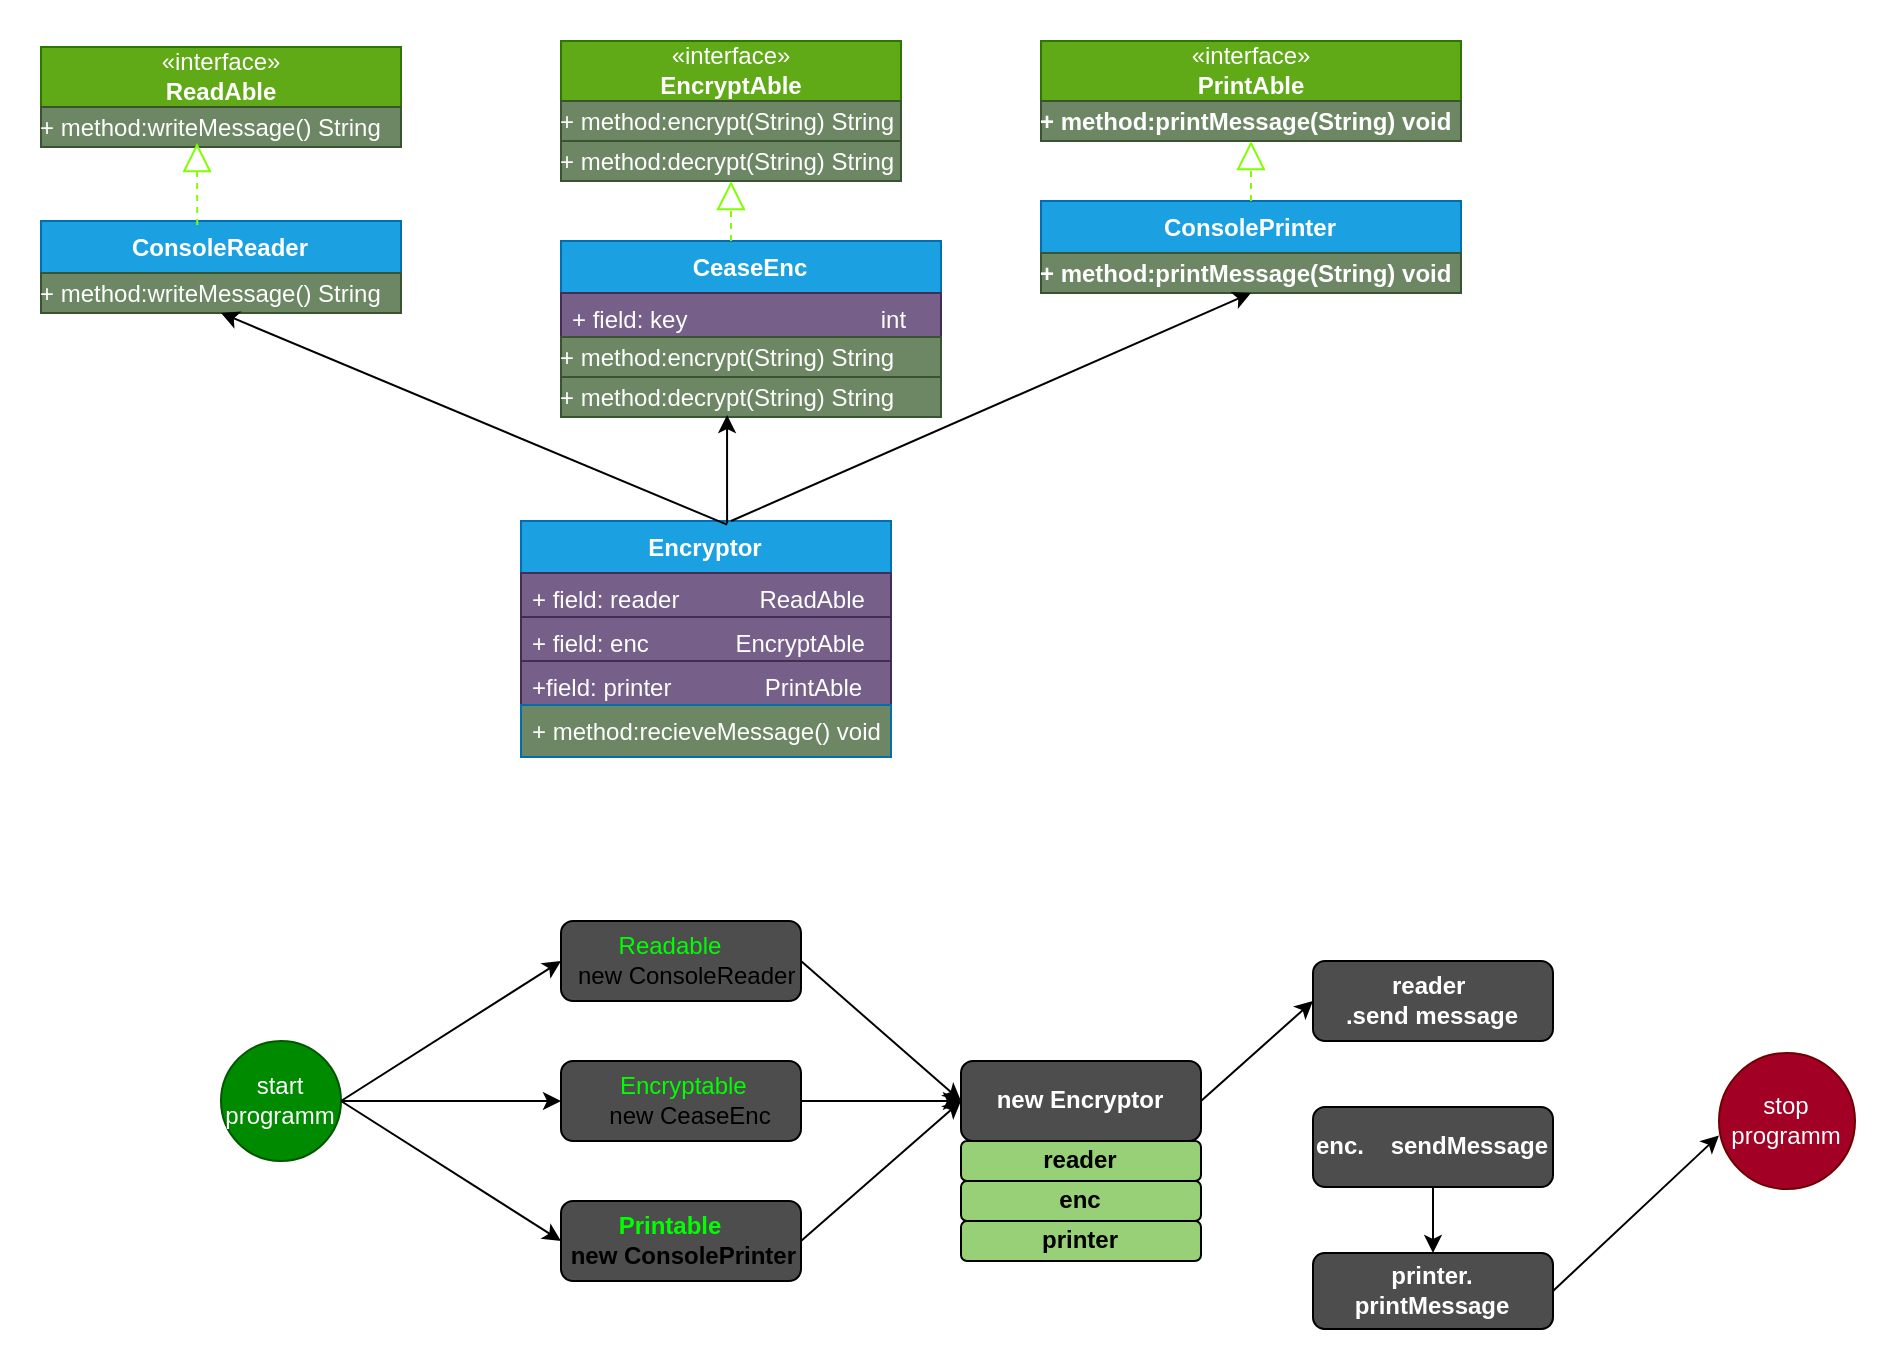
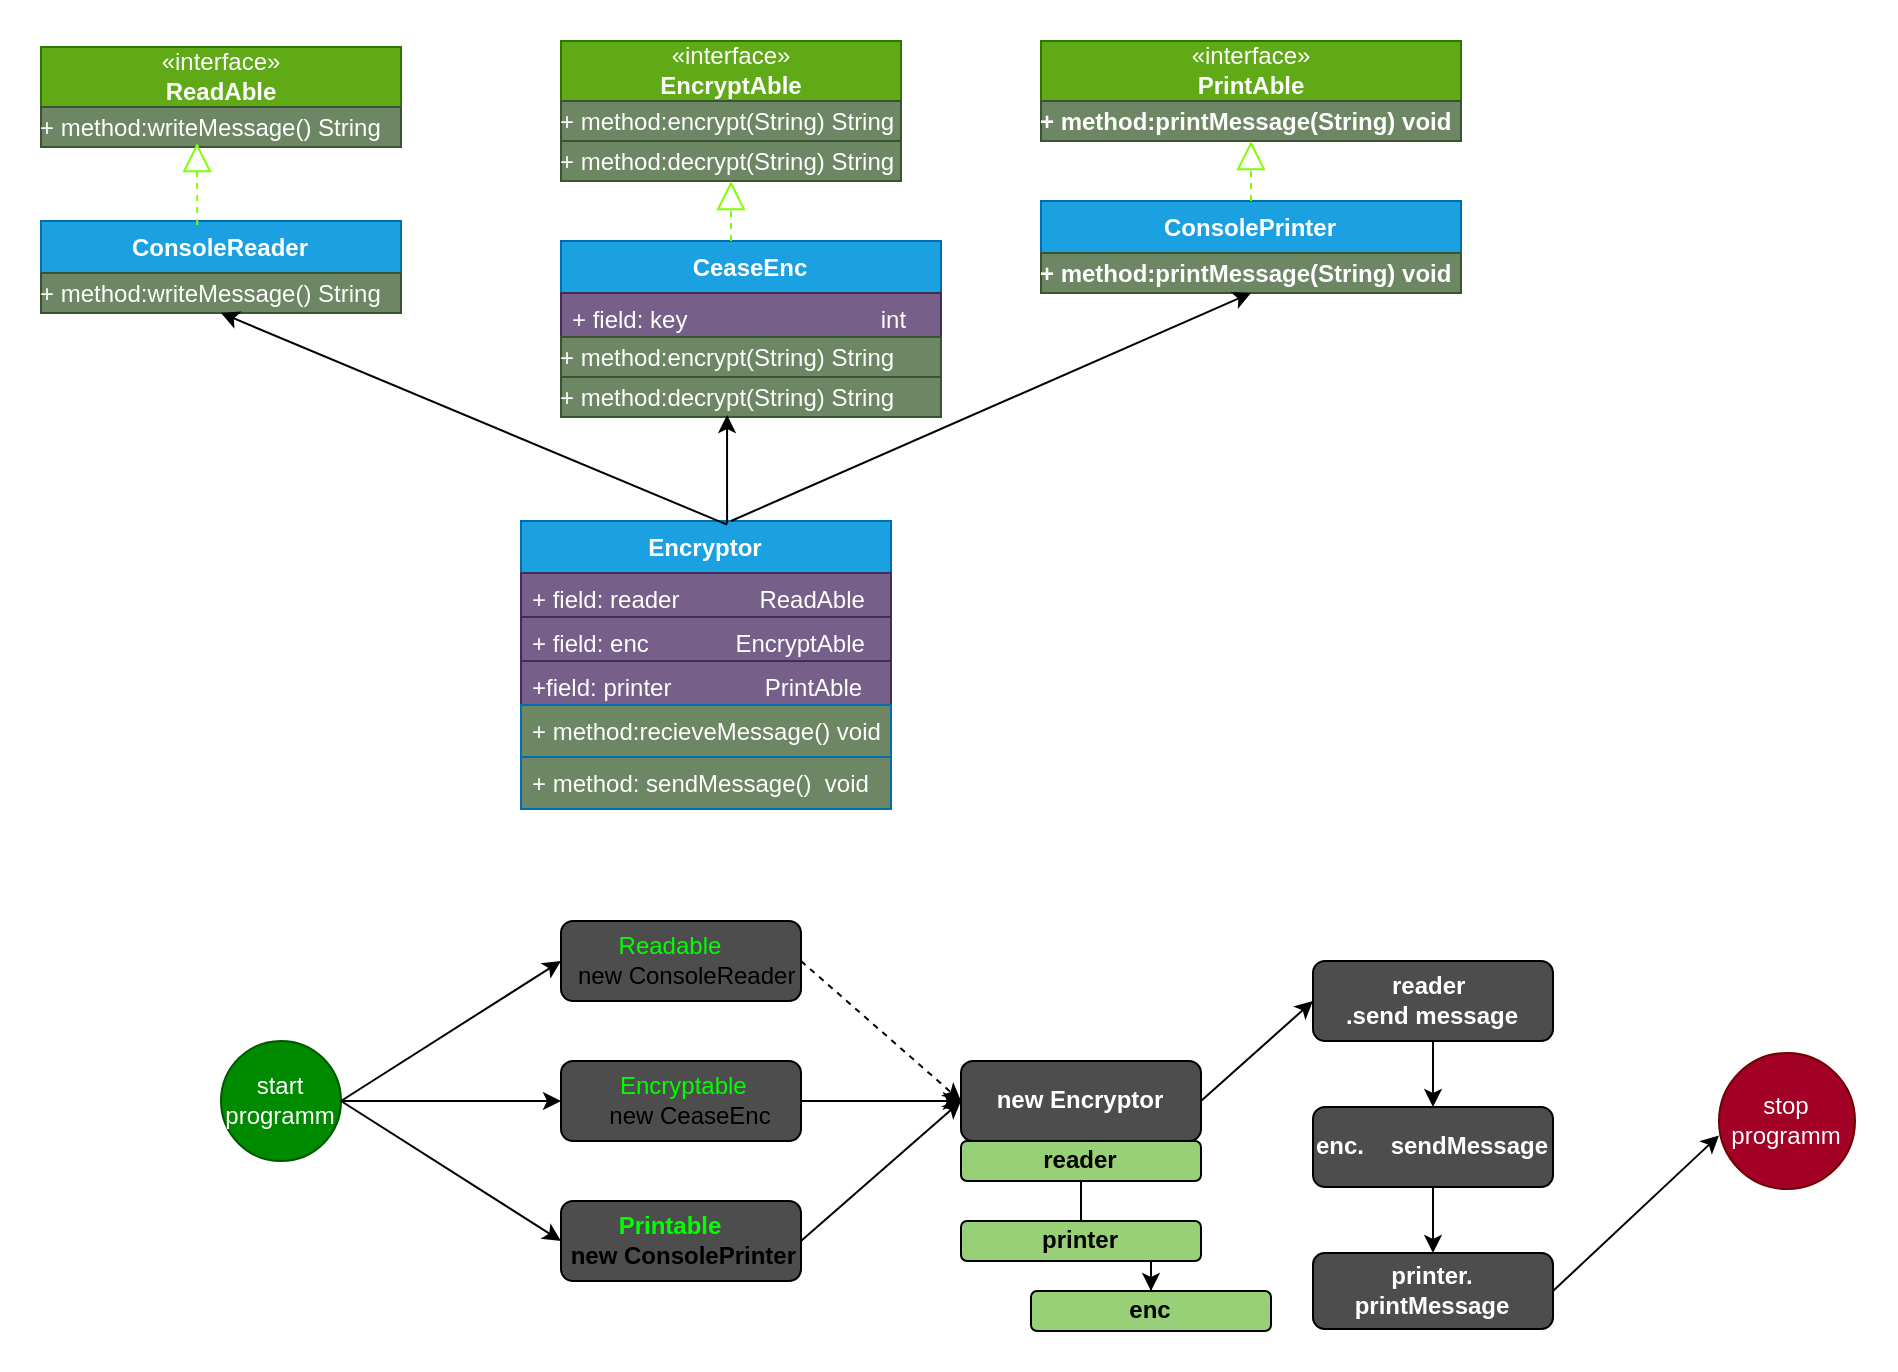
node "+ method: sendMessage() void": added
edge "Readable new ConsoleReader" -> "new Encryptor": style solid -> dashed
edge "reader .send message" -> "enc. sendMessage": added
node "enc": moved (1081, 1201) -> (1151, 1311)
